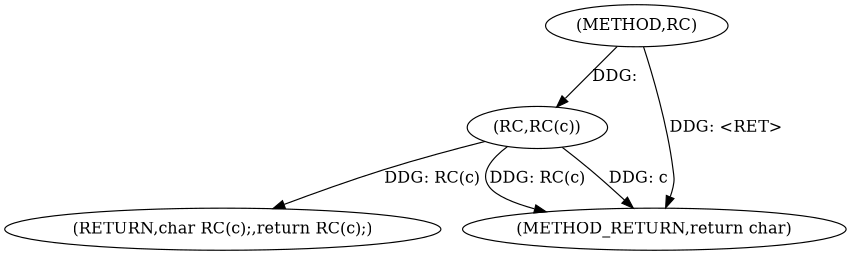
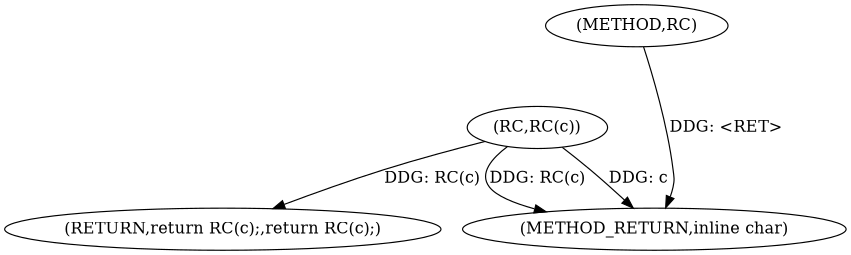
edge "(METHOD,RC)" -> "(RC,RC(c))": removed, label "DDG:"
node "(RETURN,char RC(c);,return RC(c);)": label "(RETURN,char RC(c);,return RC(c);)" -> "(RETURN,return RC(c);,return RC(c);)"
node "(METHOD_RETURN,return char)": label "(METHOD_RETURN,return char)" -> "(METHOD_RETURN,inline char)"
